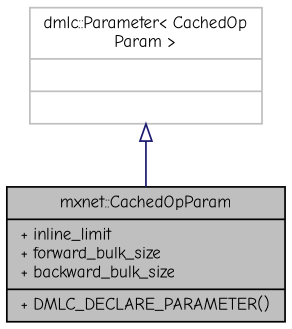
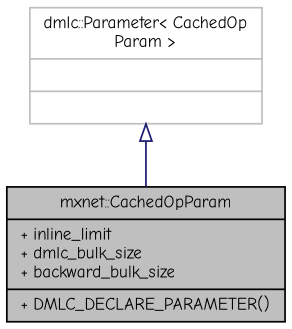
node "mxnet::CachedOpParam": text "+ forward_bulk_size" -> "+ dmlc_bulk_size"
